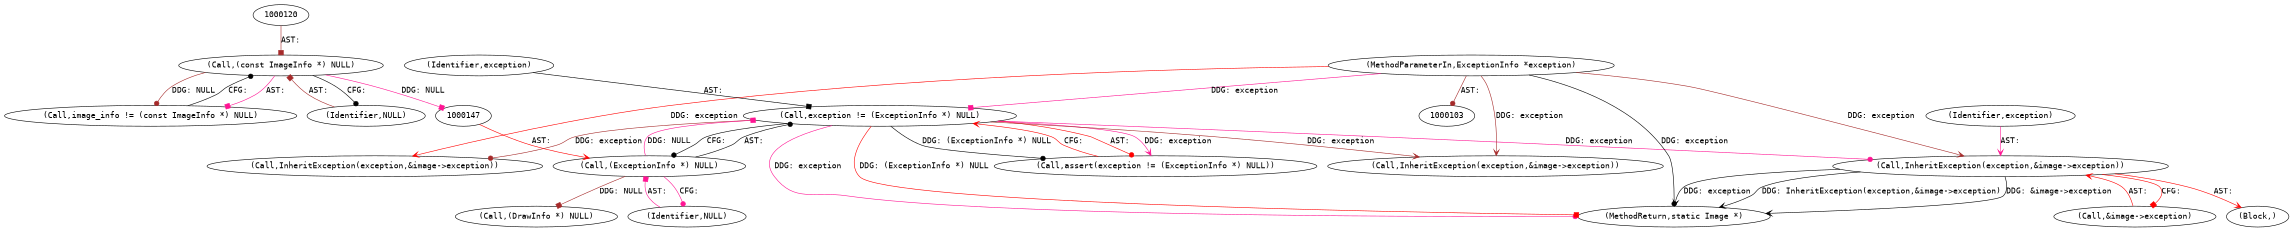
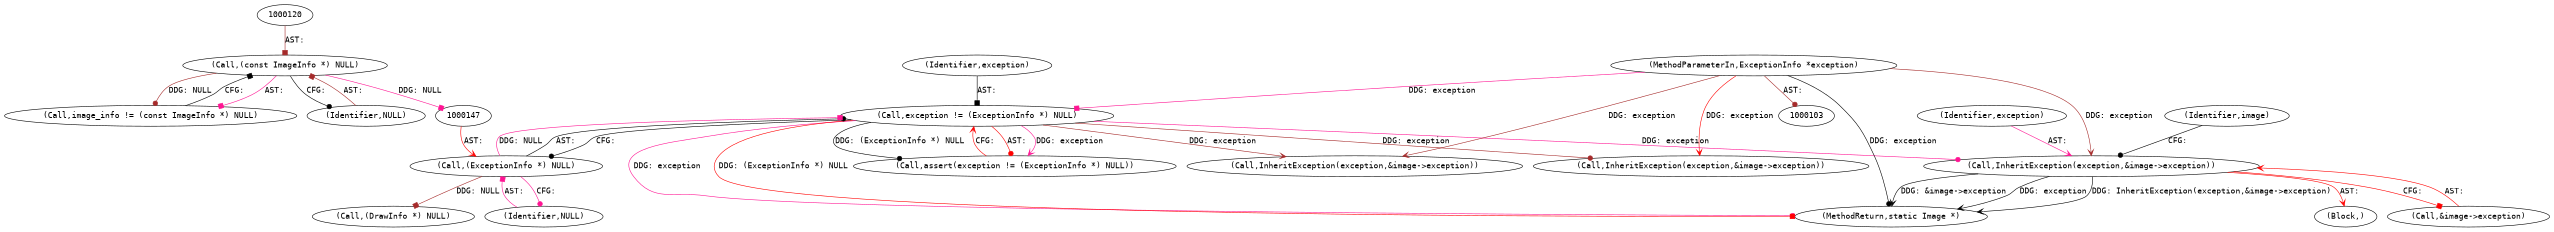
edge "(Call,image_info != (const ImageInfo *) NULL)" -> "(Call,(const ImageInfo *) NULL)": arrowhead dot -> box
node "(Identifier,image)": added
